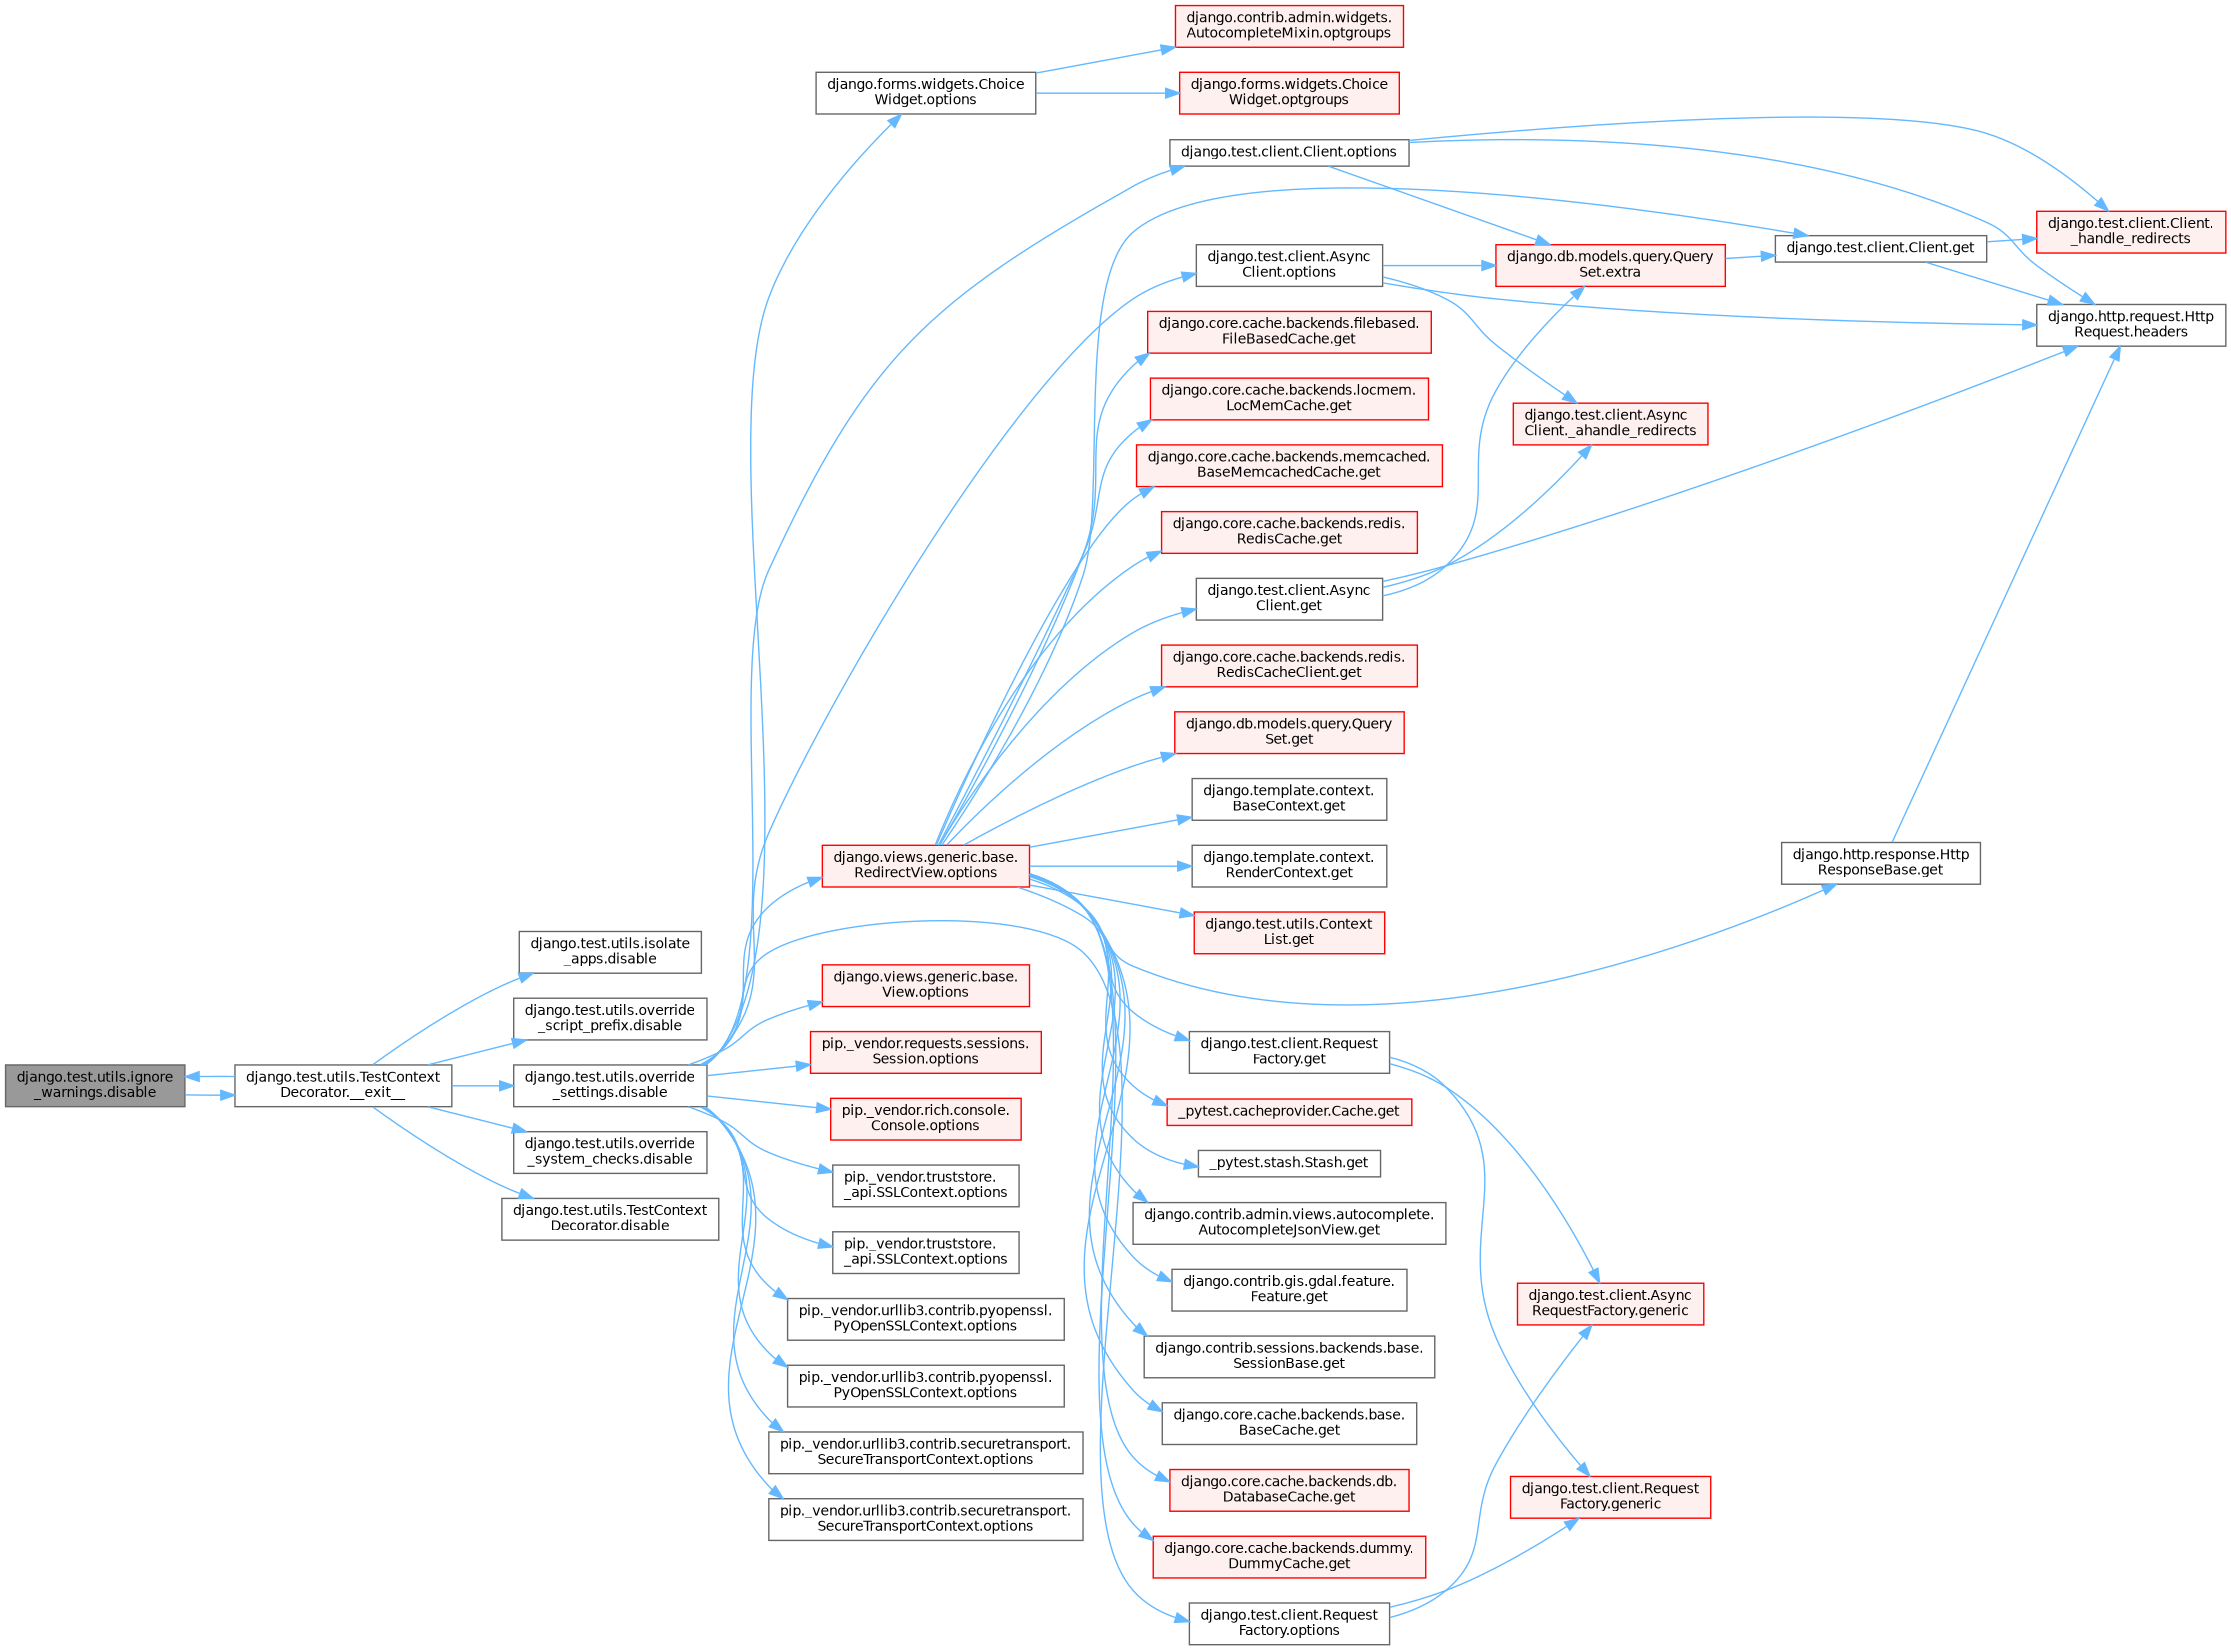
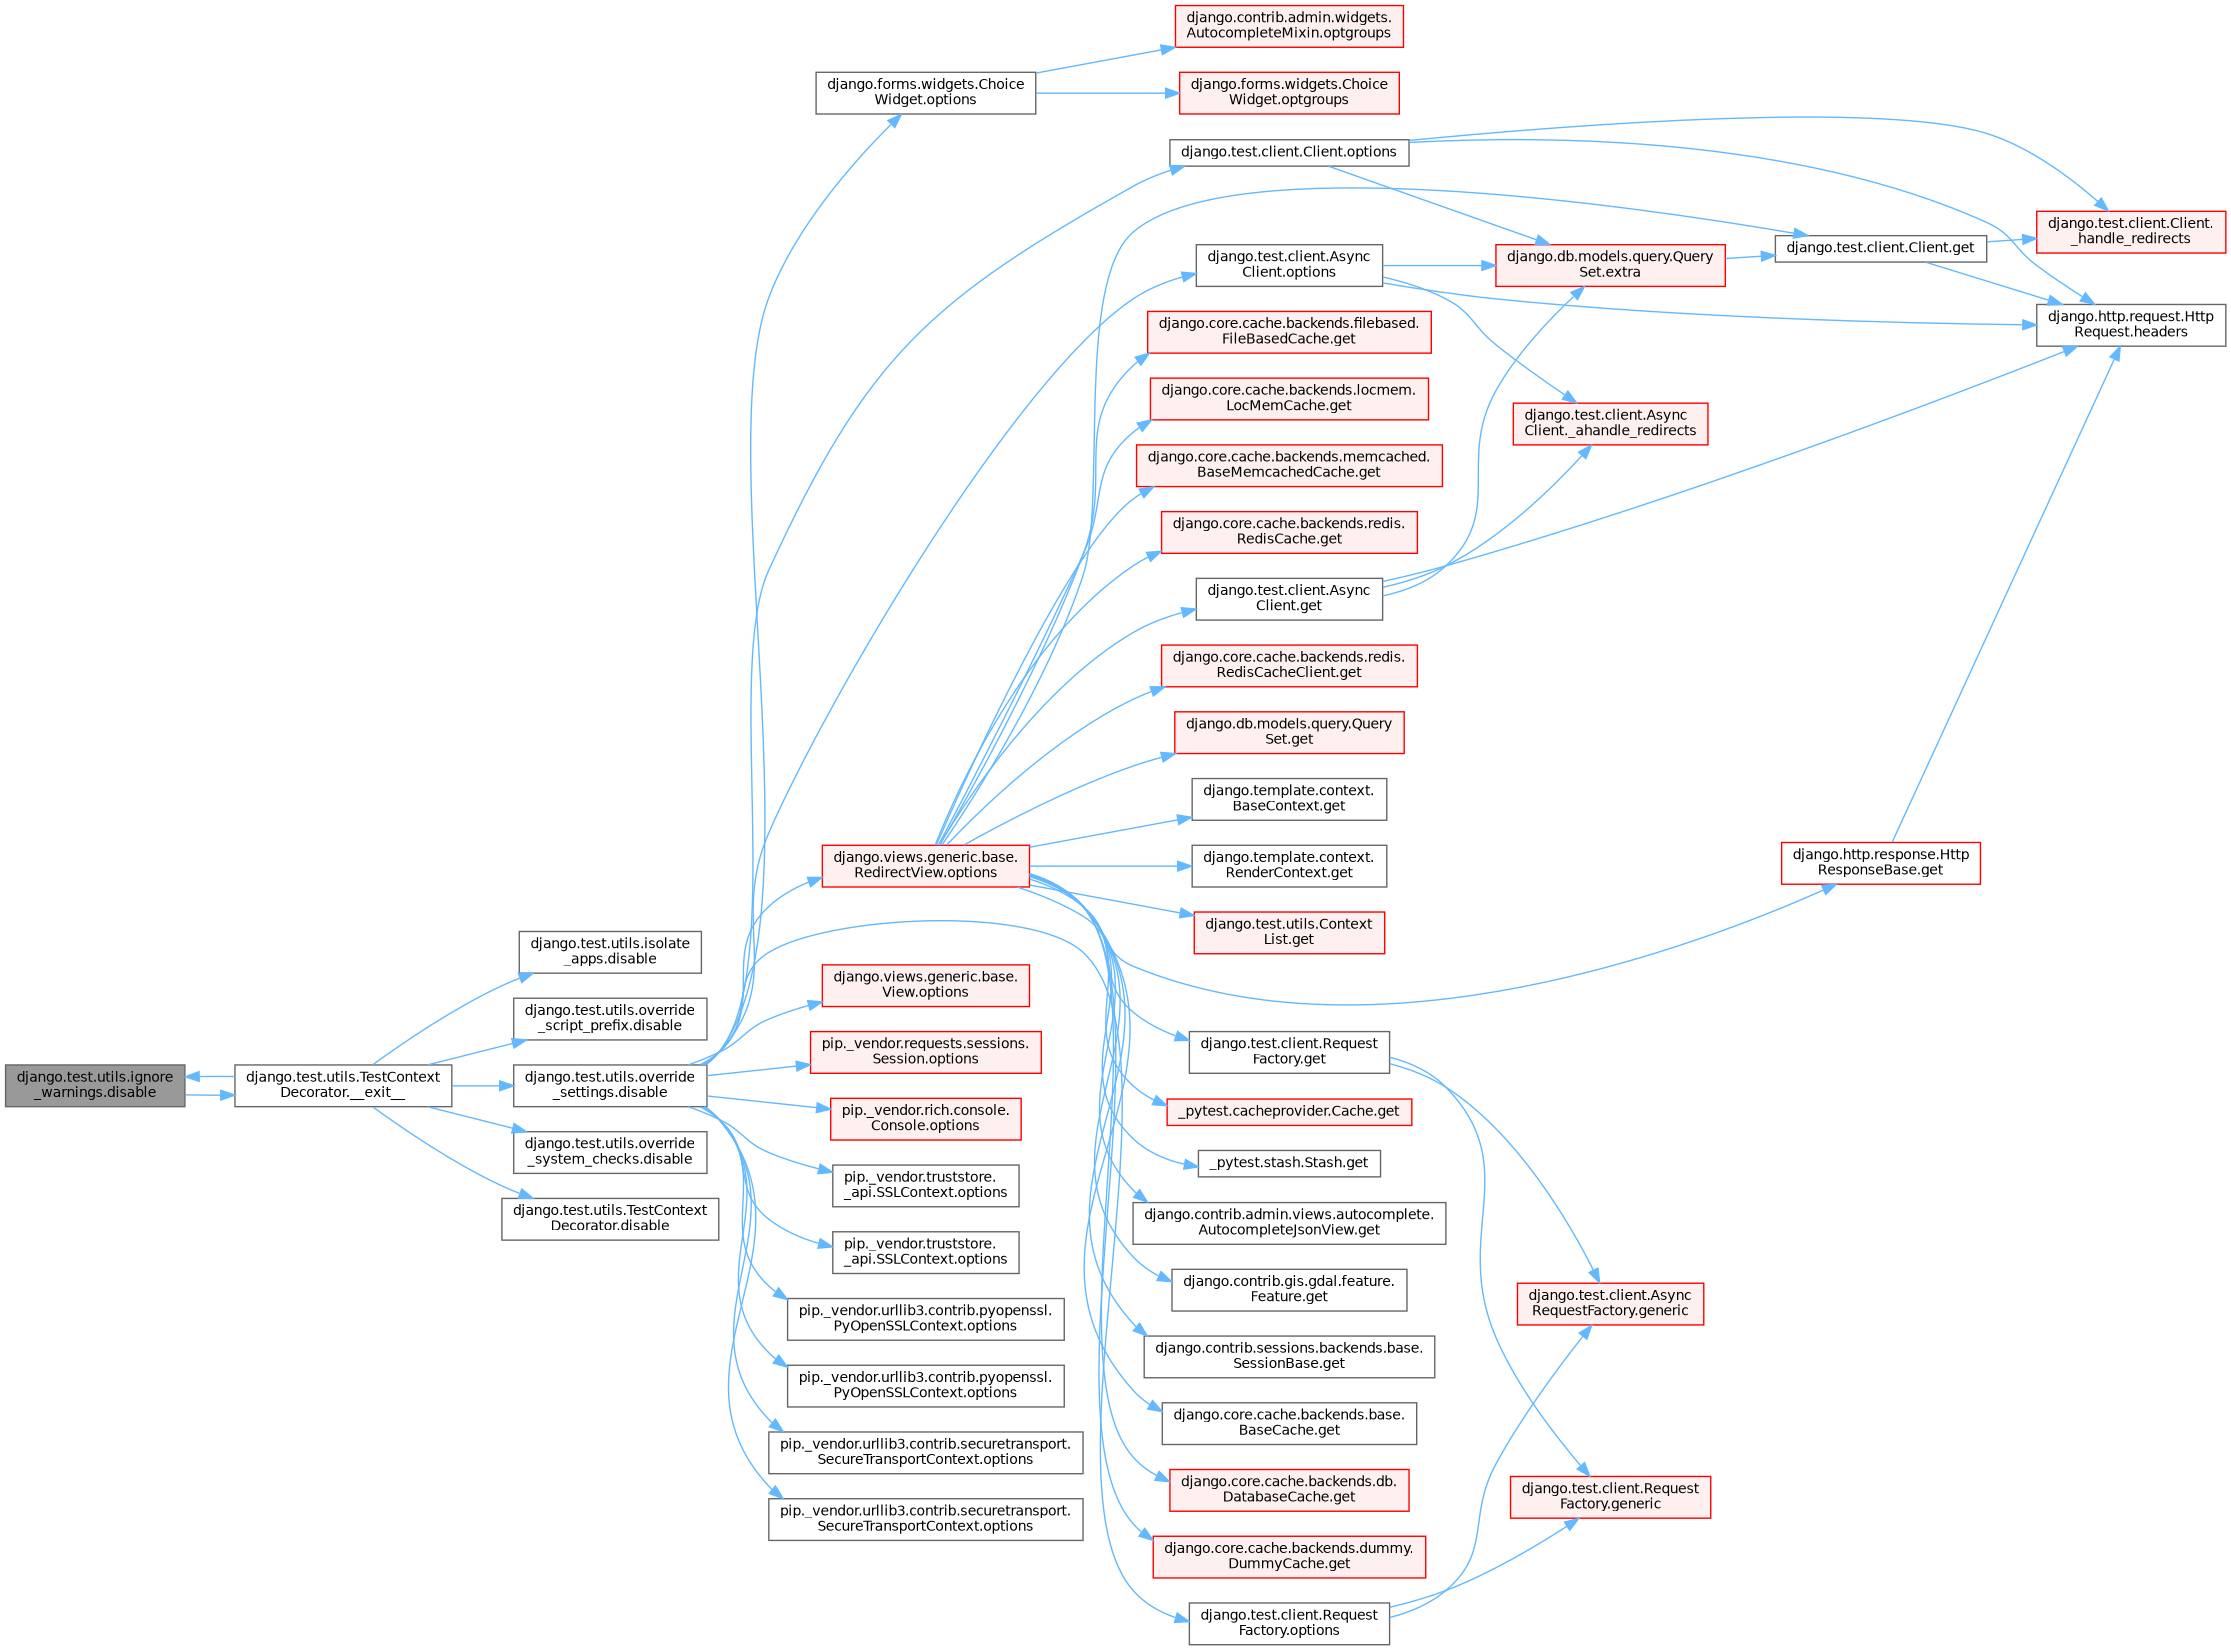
node "django.http.response.Http ResponseBase.get": color grey40 -> red
